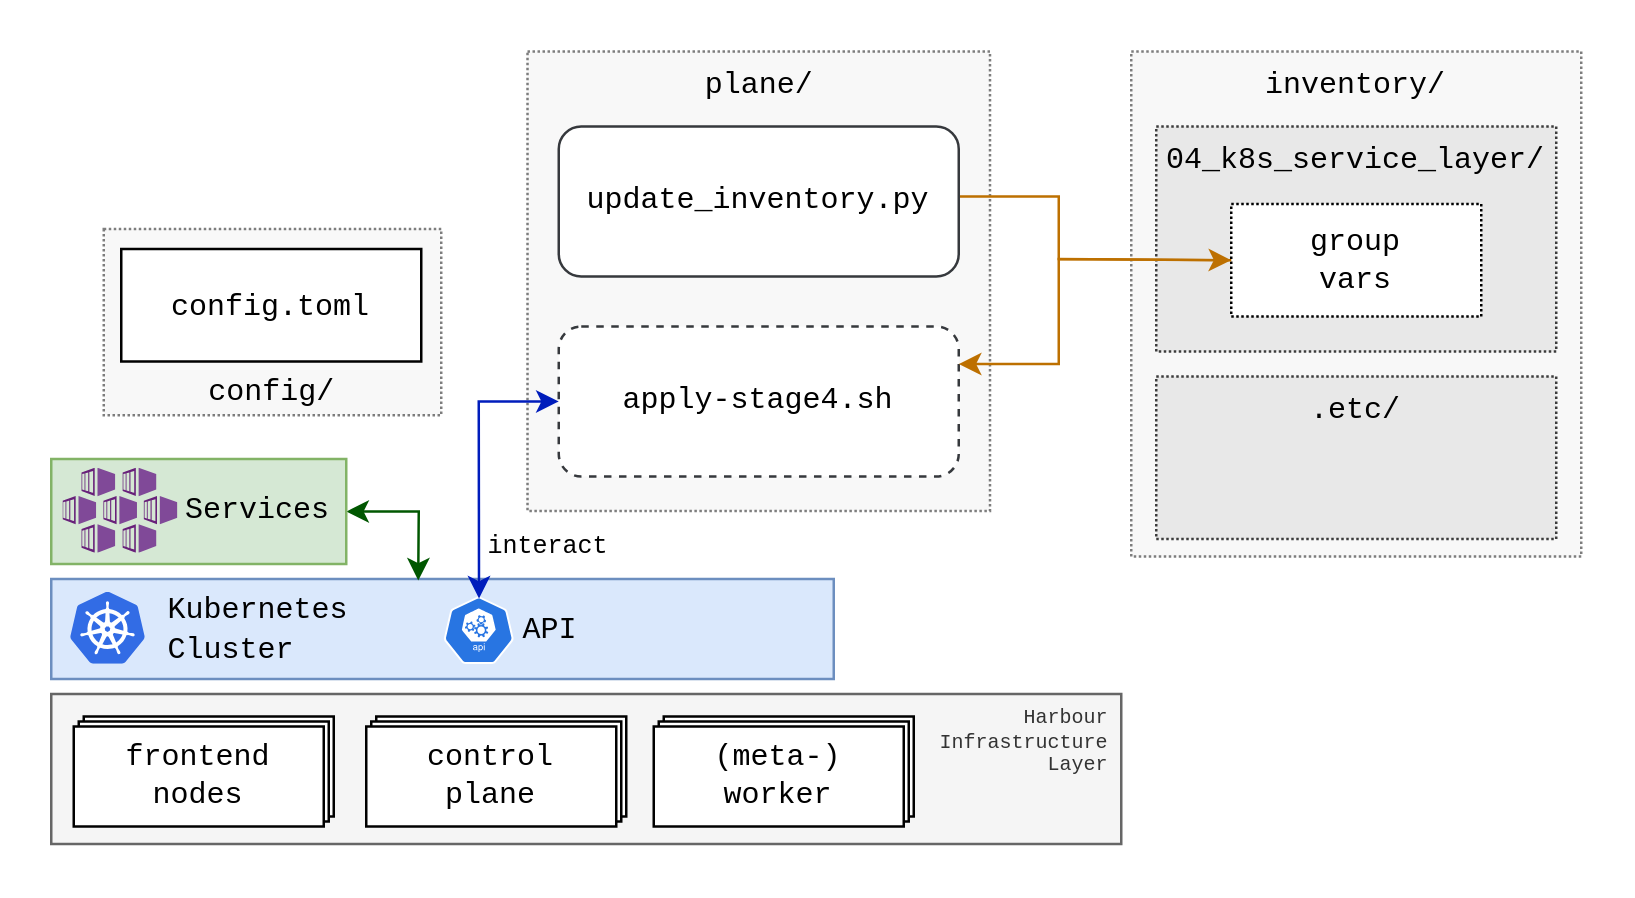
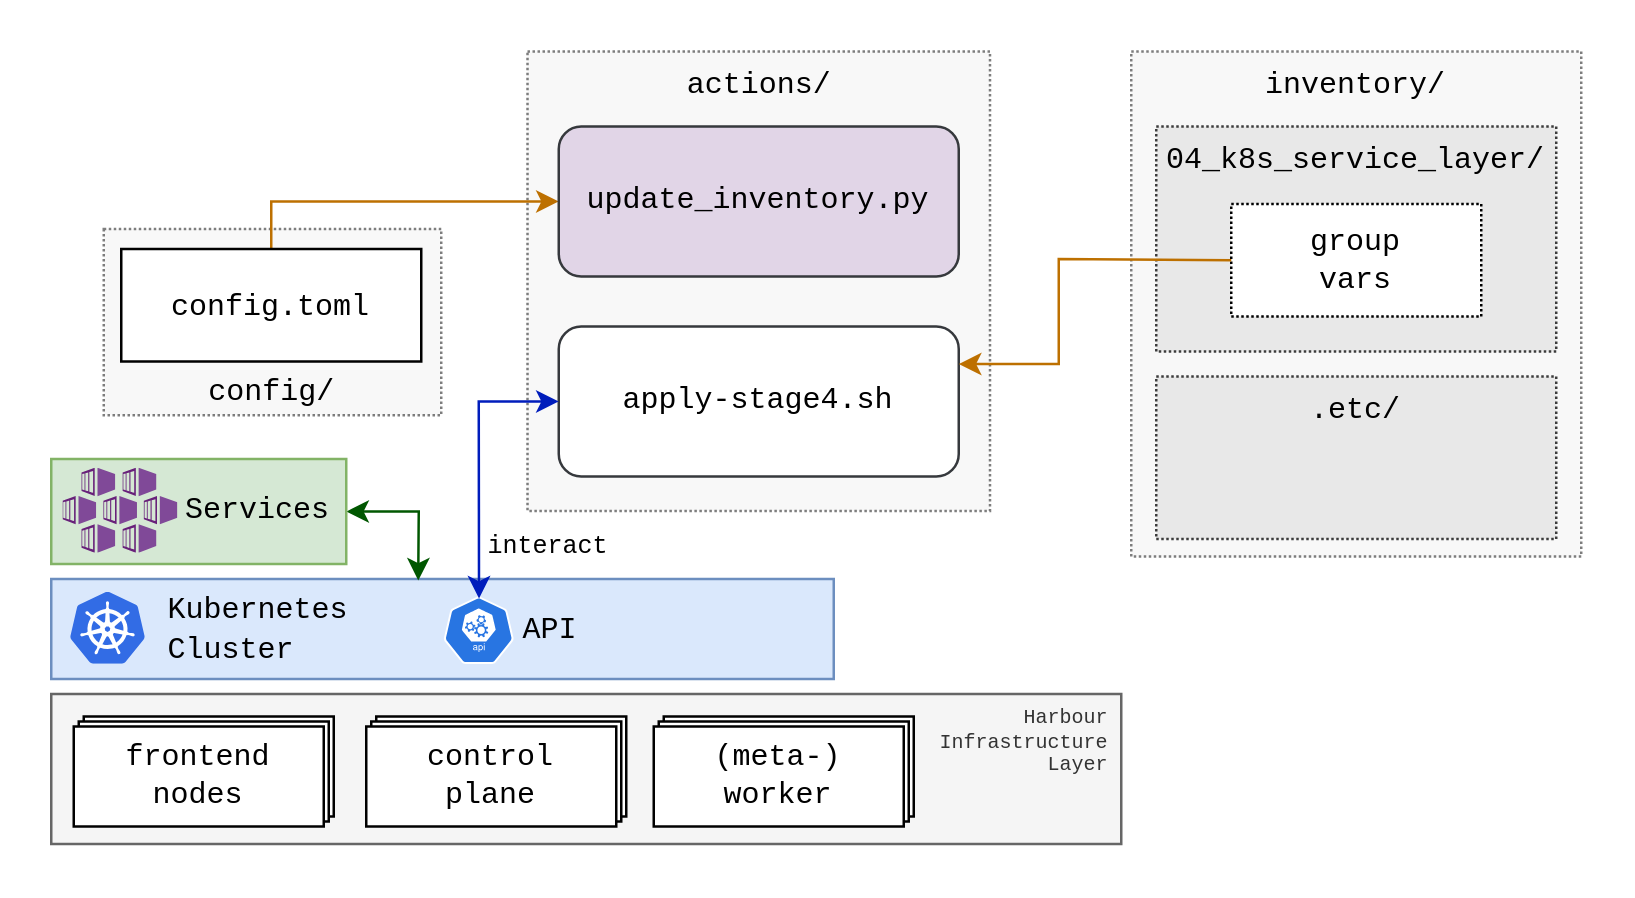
node "plane/": label "plane/" -> "actions/"
edge "update_inventory.py" -> "group vars": removed
edge "config.toml" -> "update_inventory.py": added
node "update_inventory.py": fillcolor #ffffff -> #e1d5e7
node "apply-stage4.sh": style dashed -> solid
